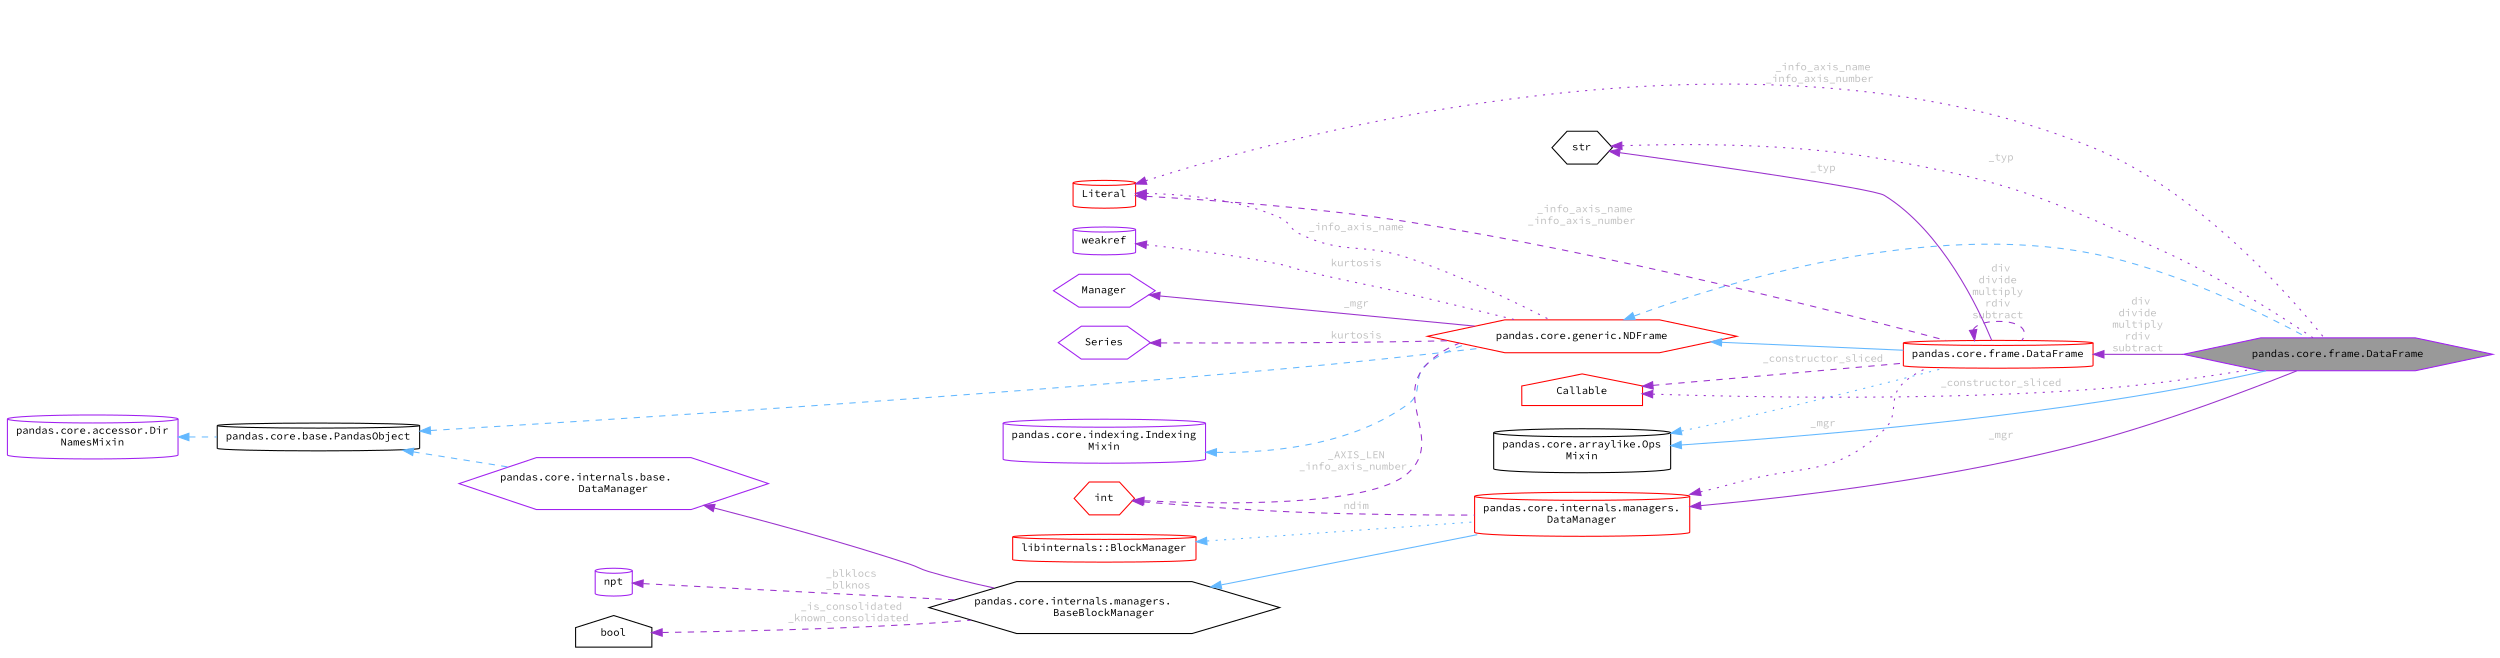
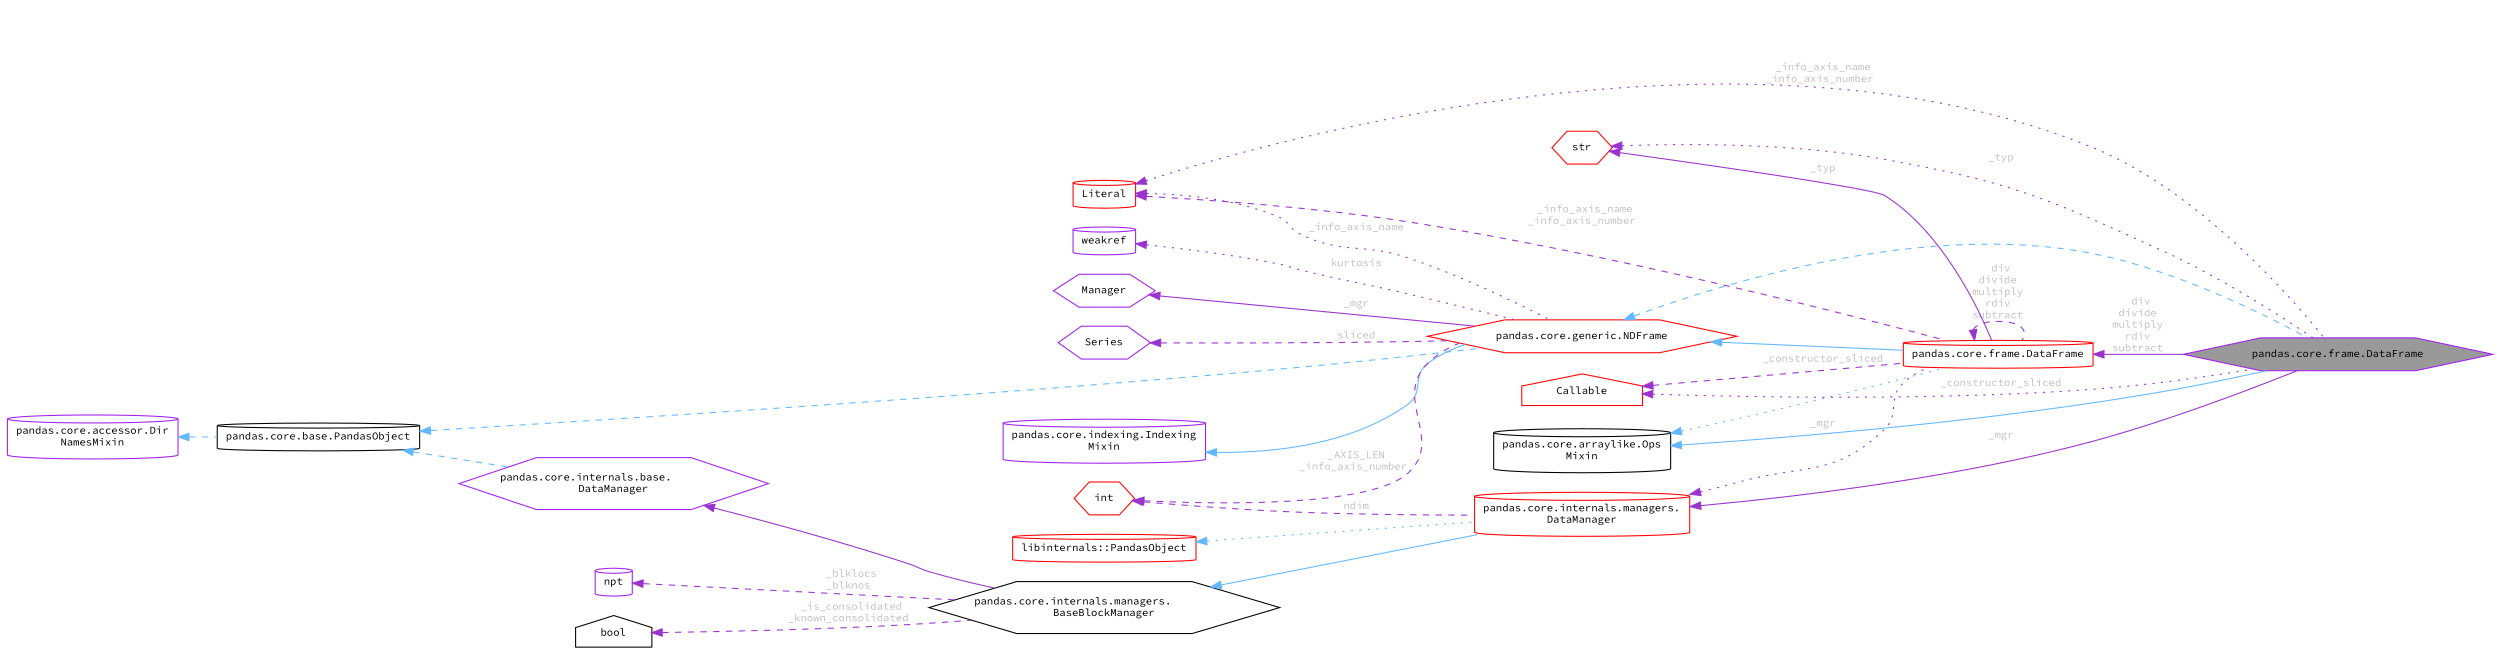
node "str": color black -> red
edge "pandas.core.generic.NDFrame" -> "Series": label " kurtosis" -> " sliced"
edge "pandas.core.generic.NDFrame" -> "pandas.core.indexing.Indexing Mixin": style dashed -> solid
node "libinternals::BlockManager": label "libinternals::BlockManager" -> "libinternals::PandasObject"
